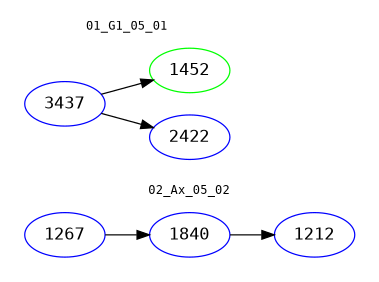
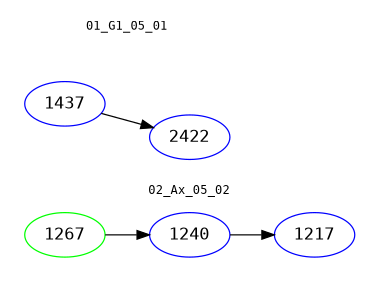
node "1452": removed
node "3437": label "3437" -> "1437"
node "1267": color blue -> green
node "1840": label "1840" -> "1240"
node "1212": label "1212" -> "1217"
